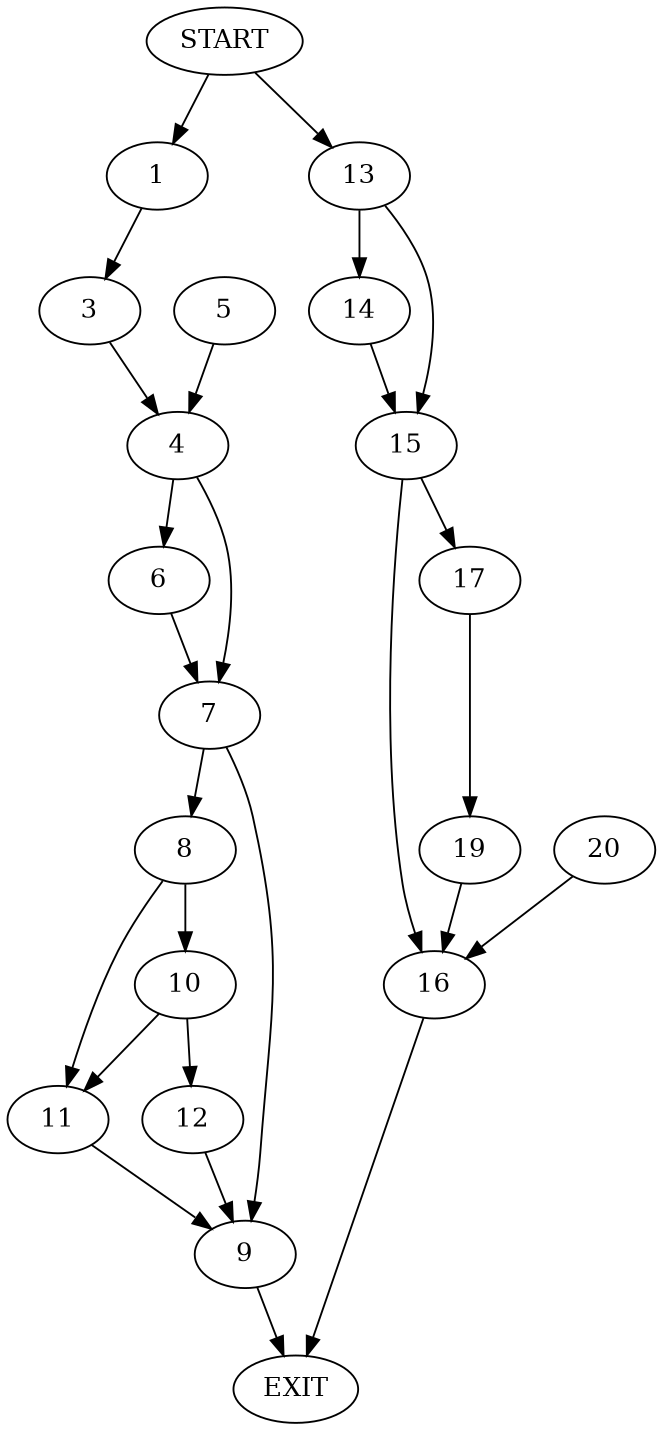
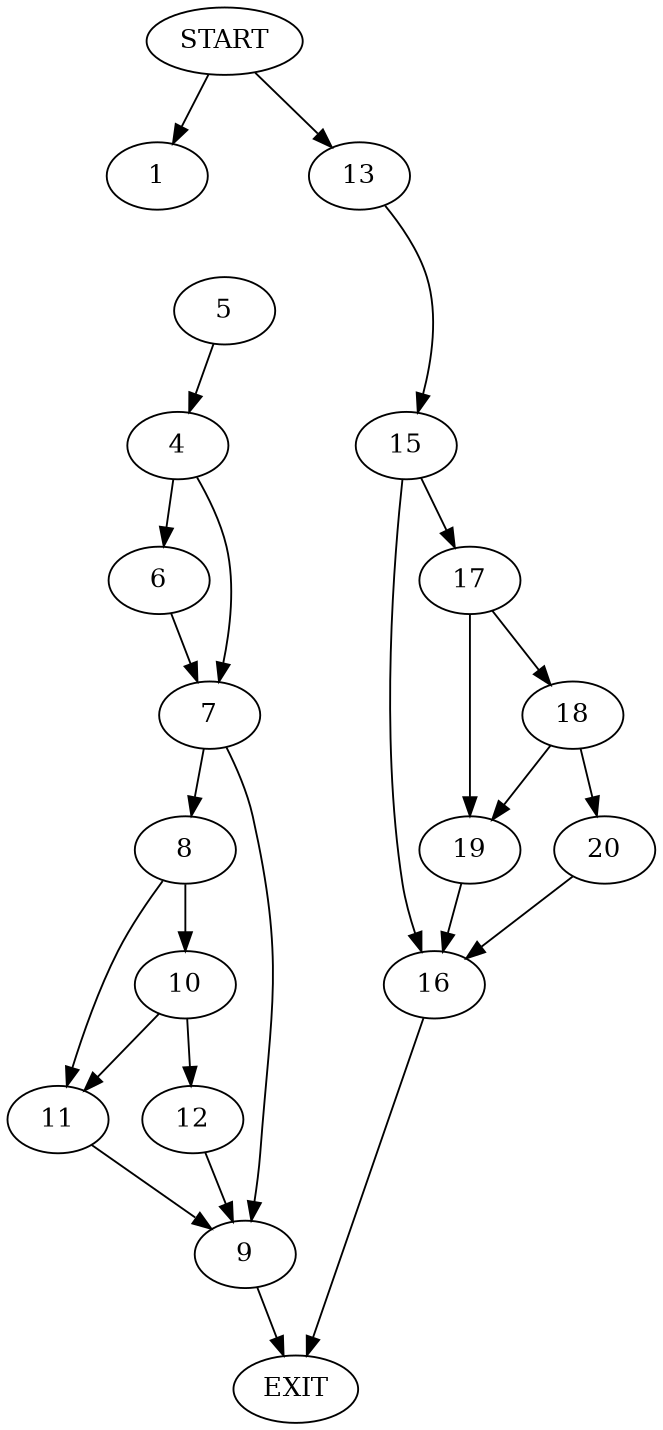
node "3": removed
node "14": removed
node "18": added
